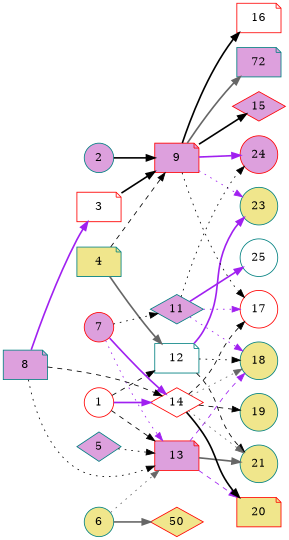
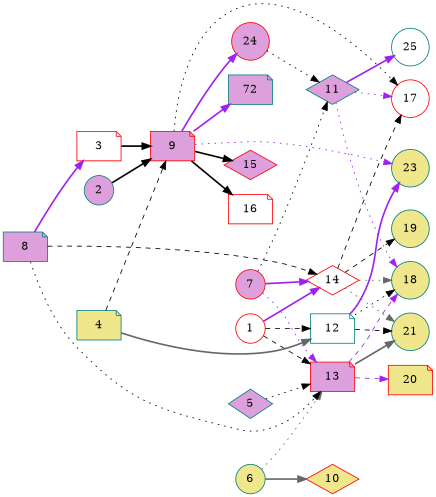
edge "9" -> "72": color gray40 -> purple
edge "11" -> "24": reversed
edge "14" -> "20": removed
node "50": label "50" -> "10"
